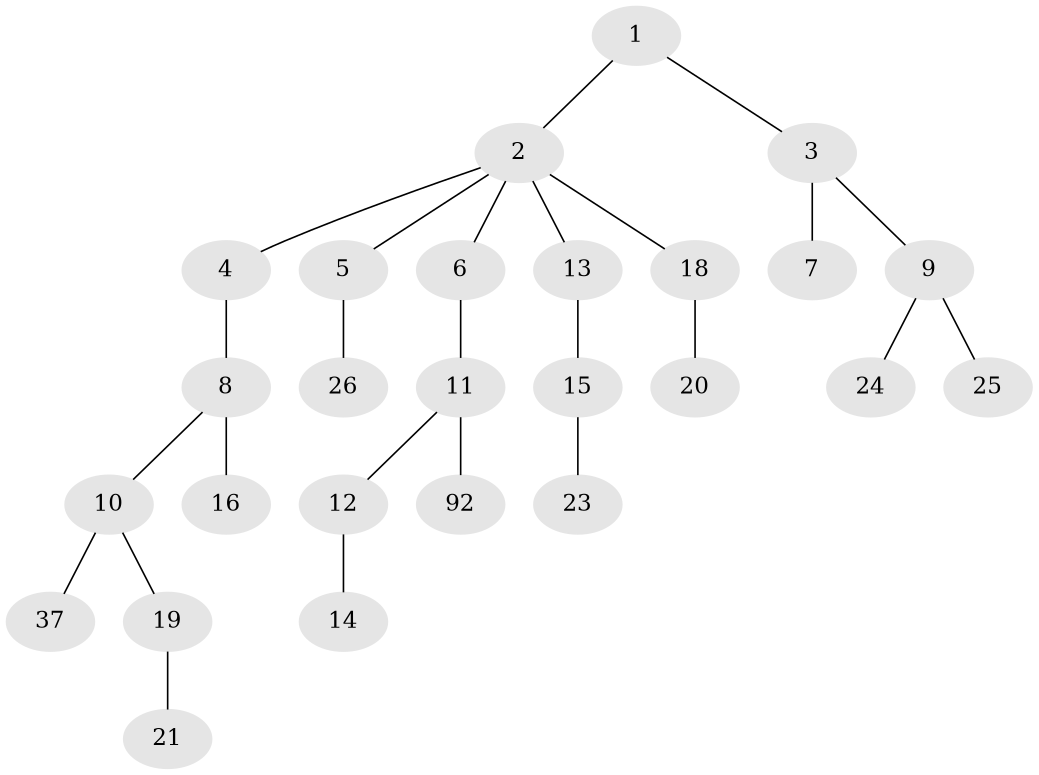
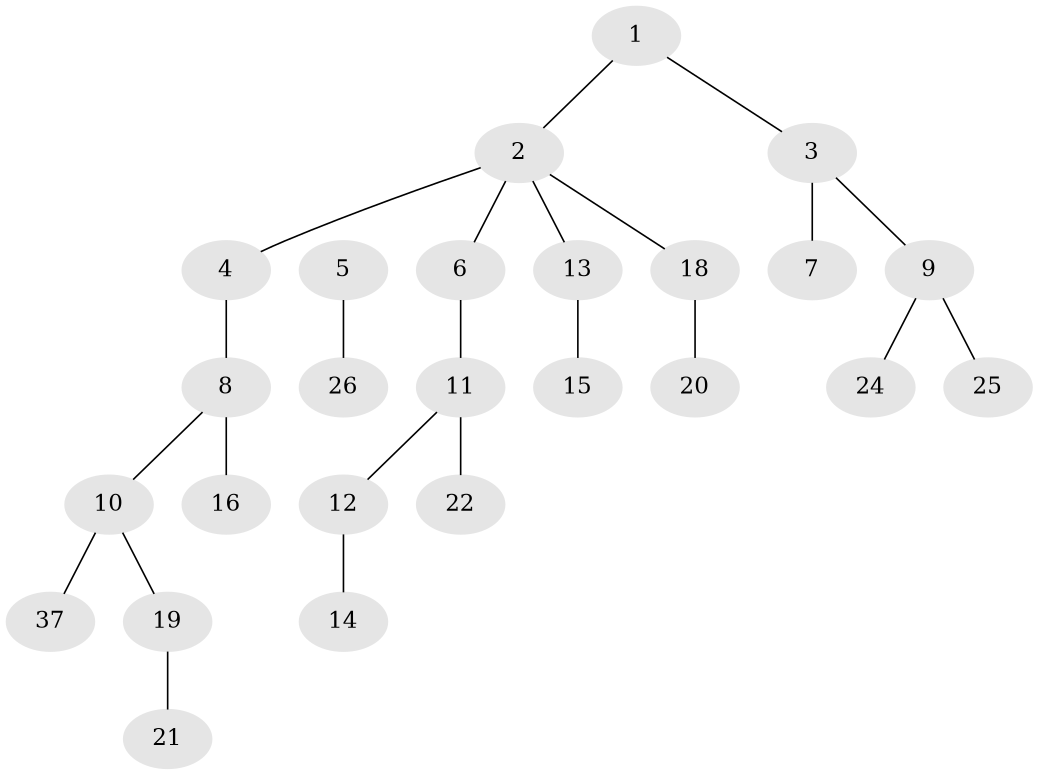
edge "2" -- "5": removed
node "92": label "92" -> "22"
node "23": removed
